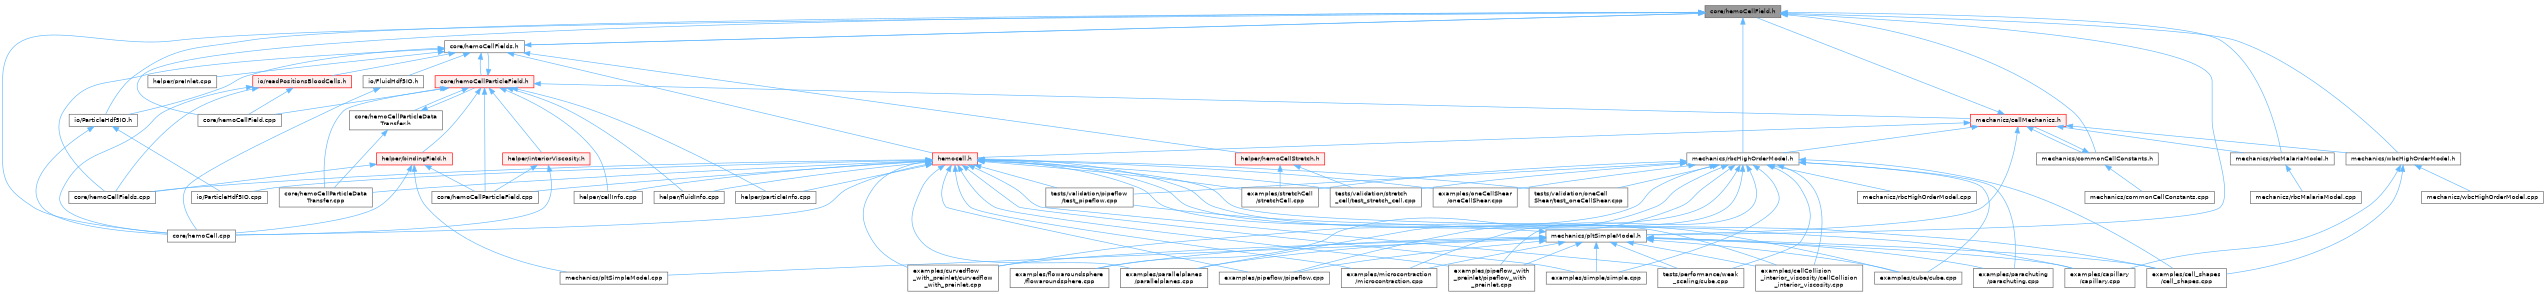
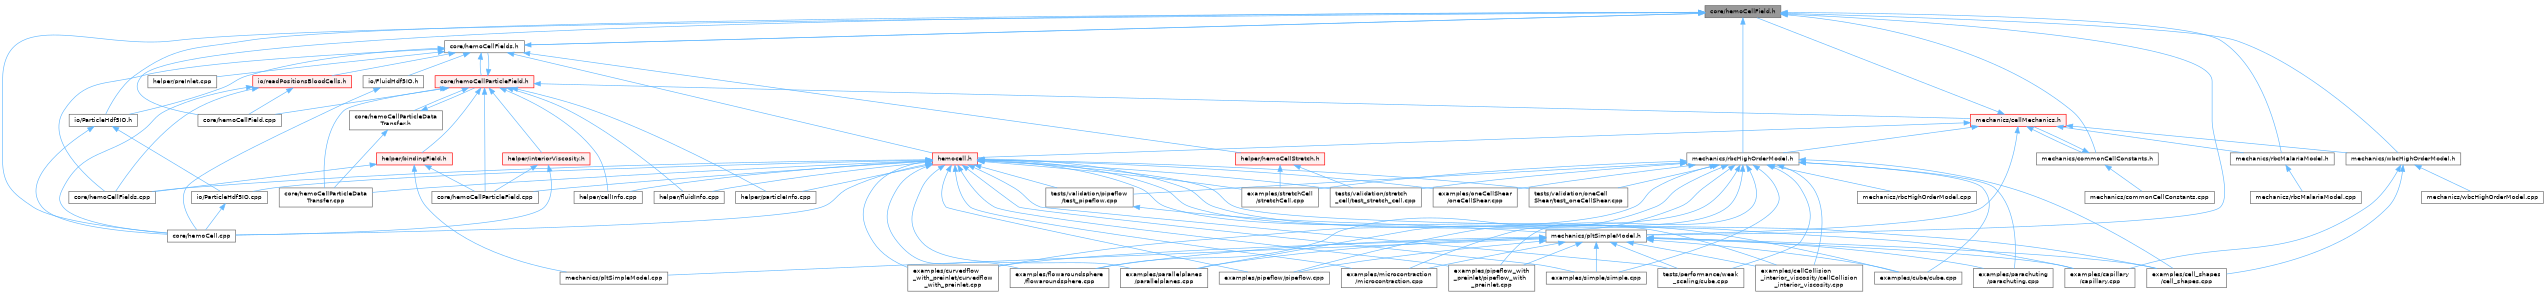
edge "core/hemoCell.cpp" -> "helper/bindingField.h": now "core/hemoCell.cpp" -> "io/ParticleHdf5IO.cpp"
edge "tests/validation/pipeflow /test_pipeflow.cpp" -> "mechanics/pltSimpleModel.h": reversed
edge "examples/flowaroundsphere /flowaroundsphere.cpp" -> "hemocell.h": added
